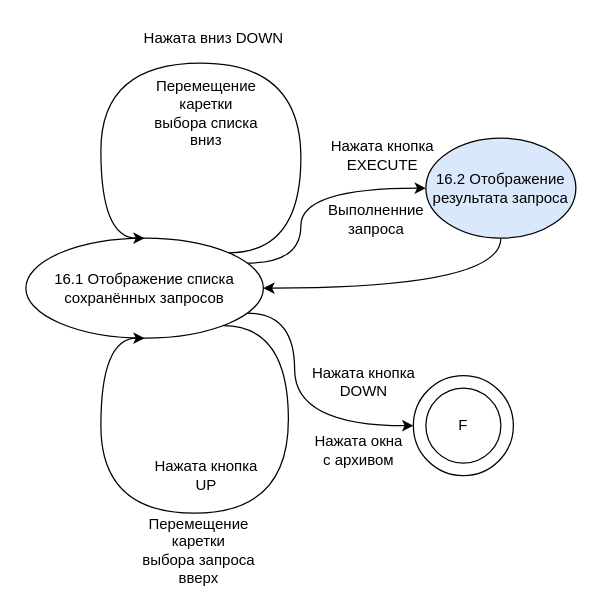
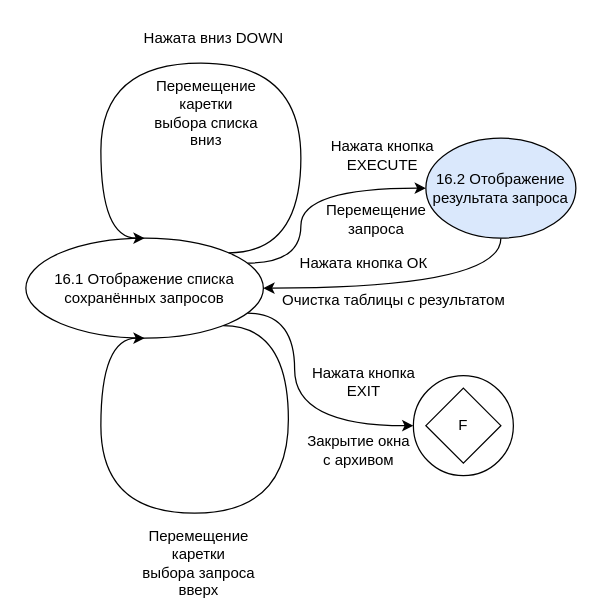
node "Выполненние запроса": label "Выполненние запроса" -> "Перемещение запроса"
node "Нажата кнопка ОК": added
node "Очистка таблицы с результатом": added
node "Нажата кнопка DOWN": label "Нажата кнопка DOWN" -> "Нажата кнопка EXIT"
node "F": shape ellipse -> diamond
node "Нажата окна с архивом": label "Нажата окна с архивом" -> "Закрытие окна с архивом"
node "Нажата кнопка UP": removed
node "Перемещение каретки выбора запроса вверх": moved (198, 551) -> (198, 563)
